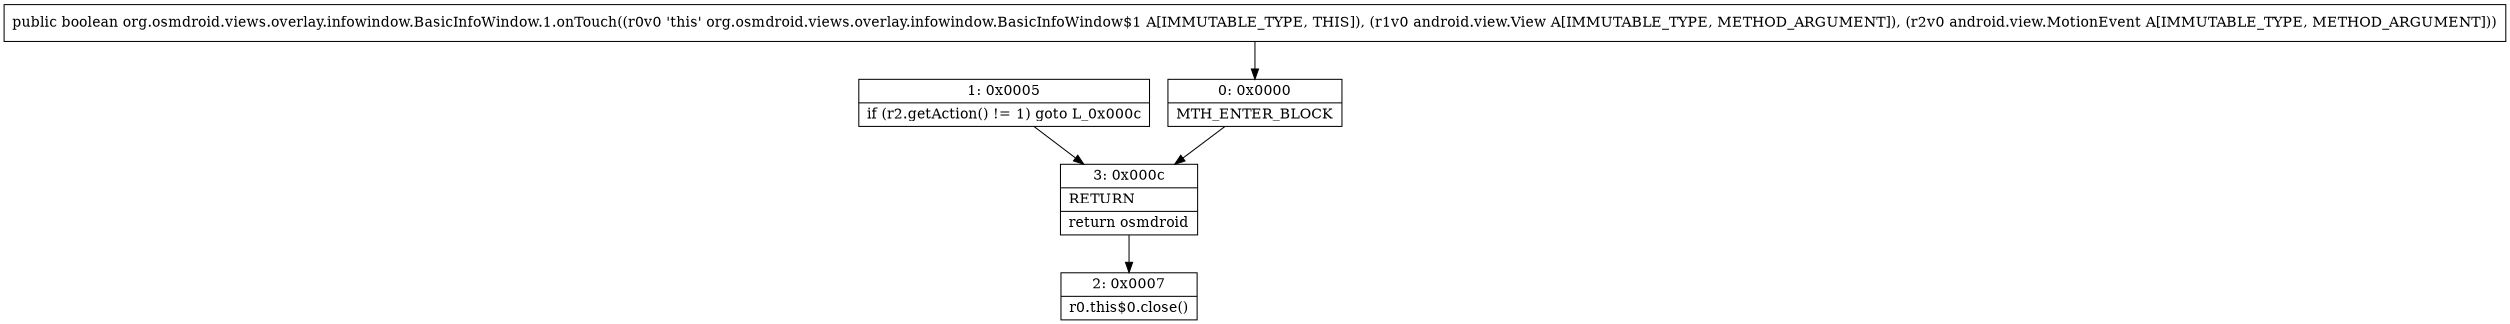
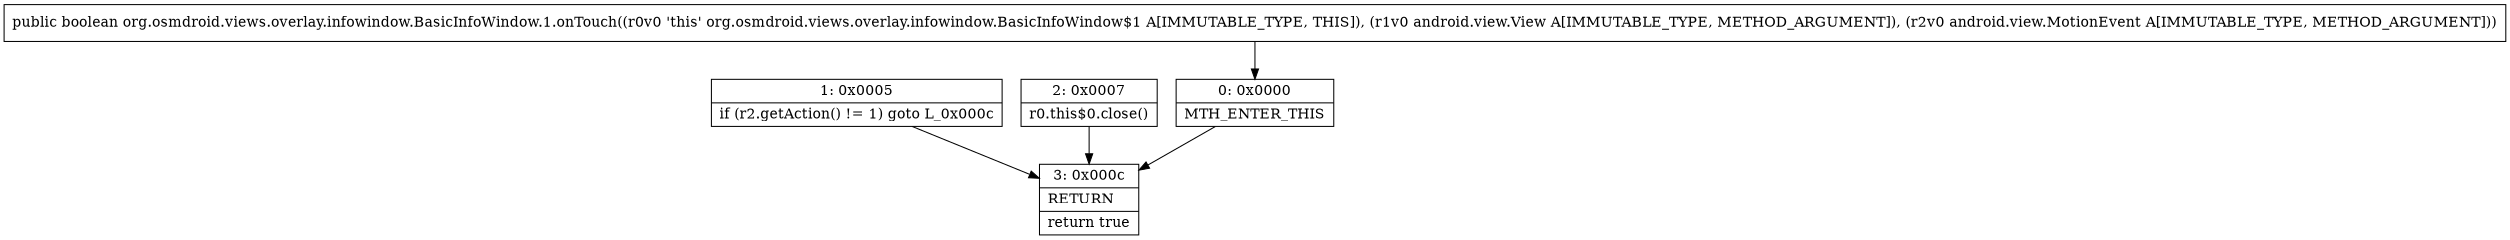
node "0: 0x0000": text "MTH_ENTER_BLOCK" -> "MTH_ENTER_THIS"
node "3: 0x000c": text "return osmdroid" -> "return true"
edge "3: 0x000c" -> "2: 0x0007": reversed
